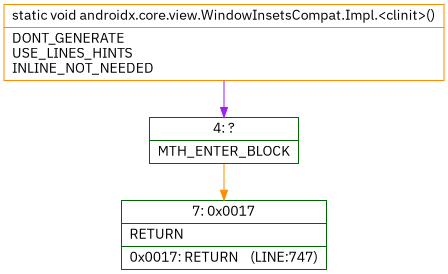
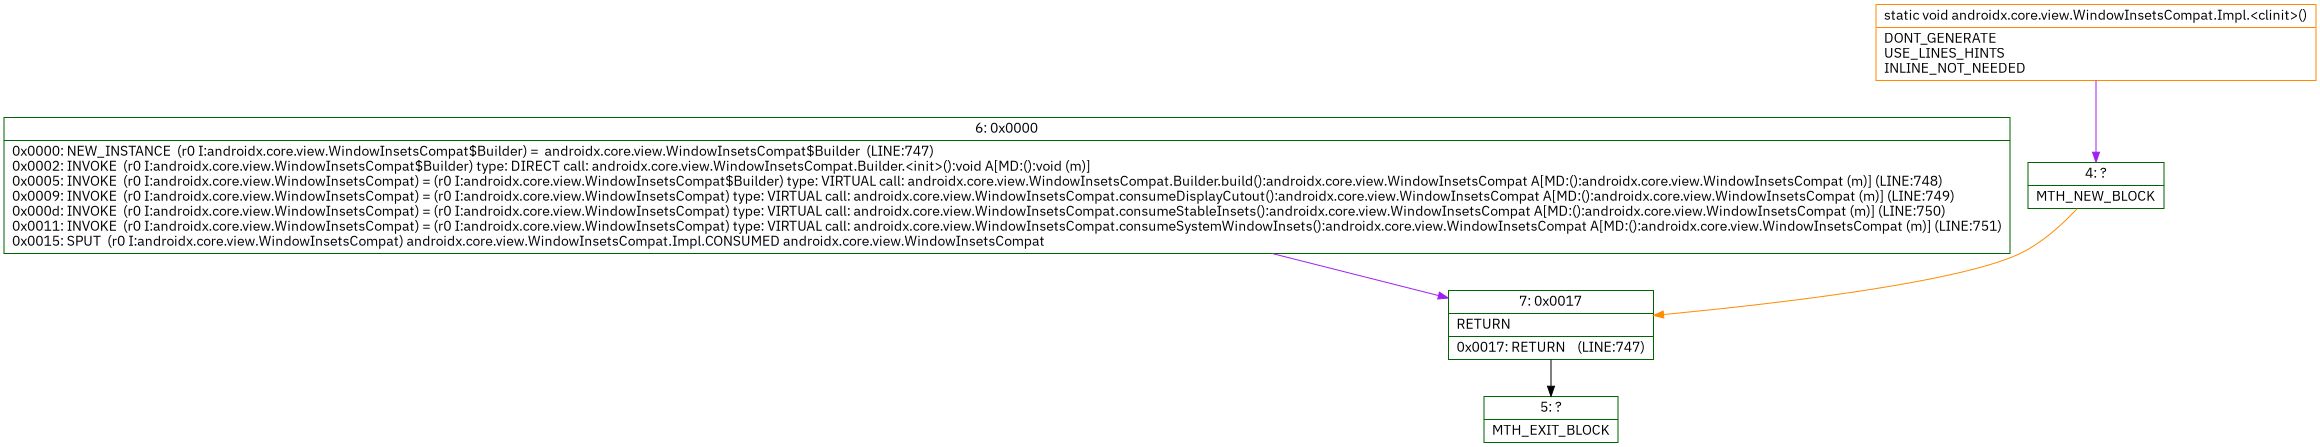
node "4: ?": text "MTH_ENTER_BLOCK" -> "MTH_NEW_BLOCK"
node "6: 0x0000": added
node "5: ?": added
